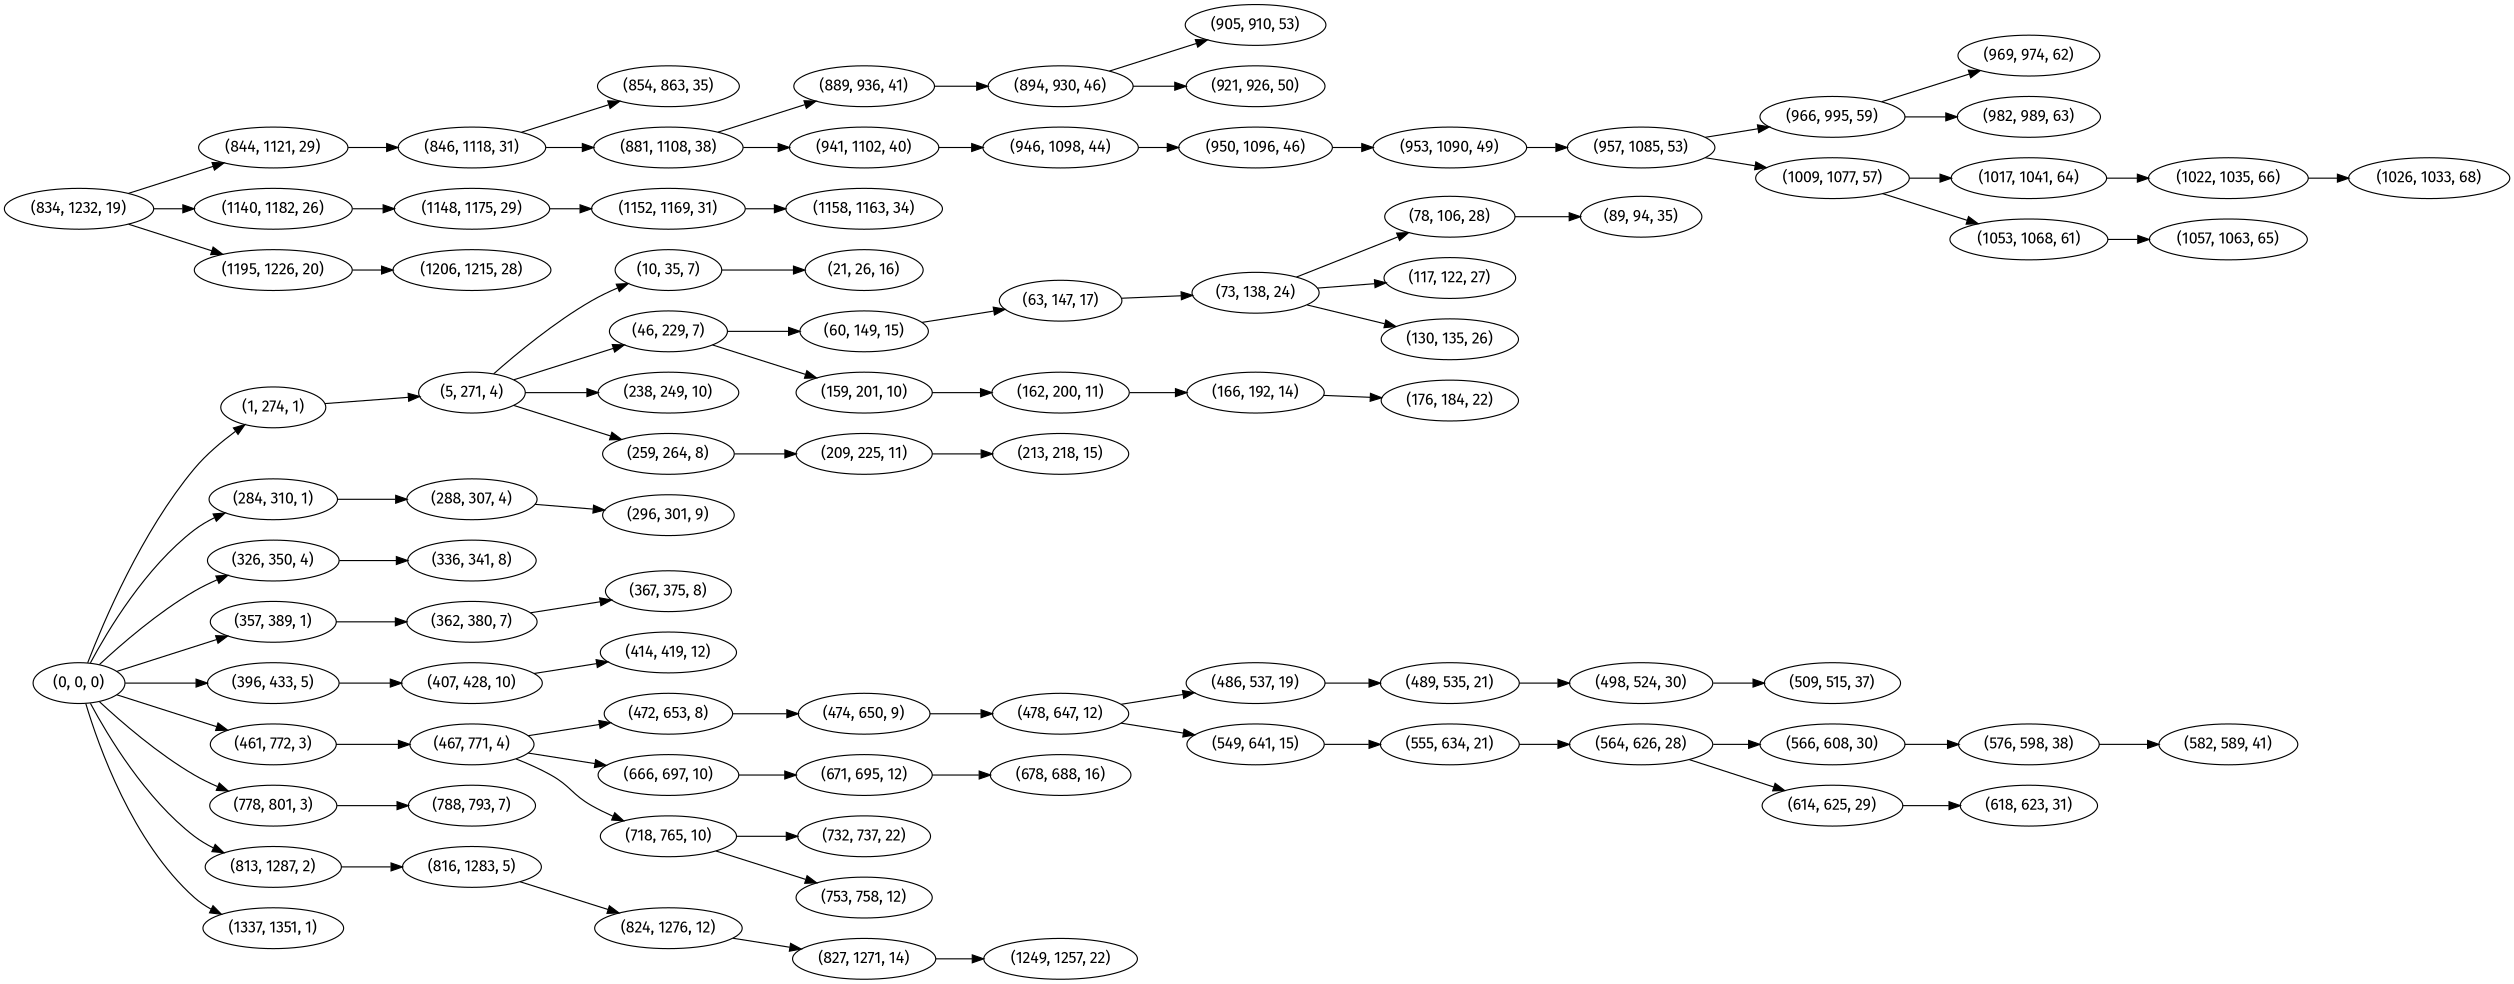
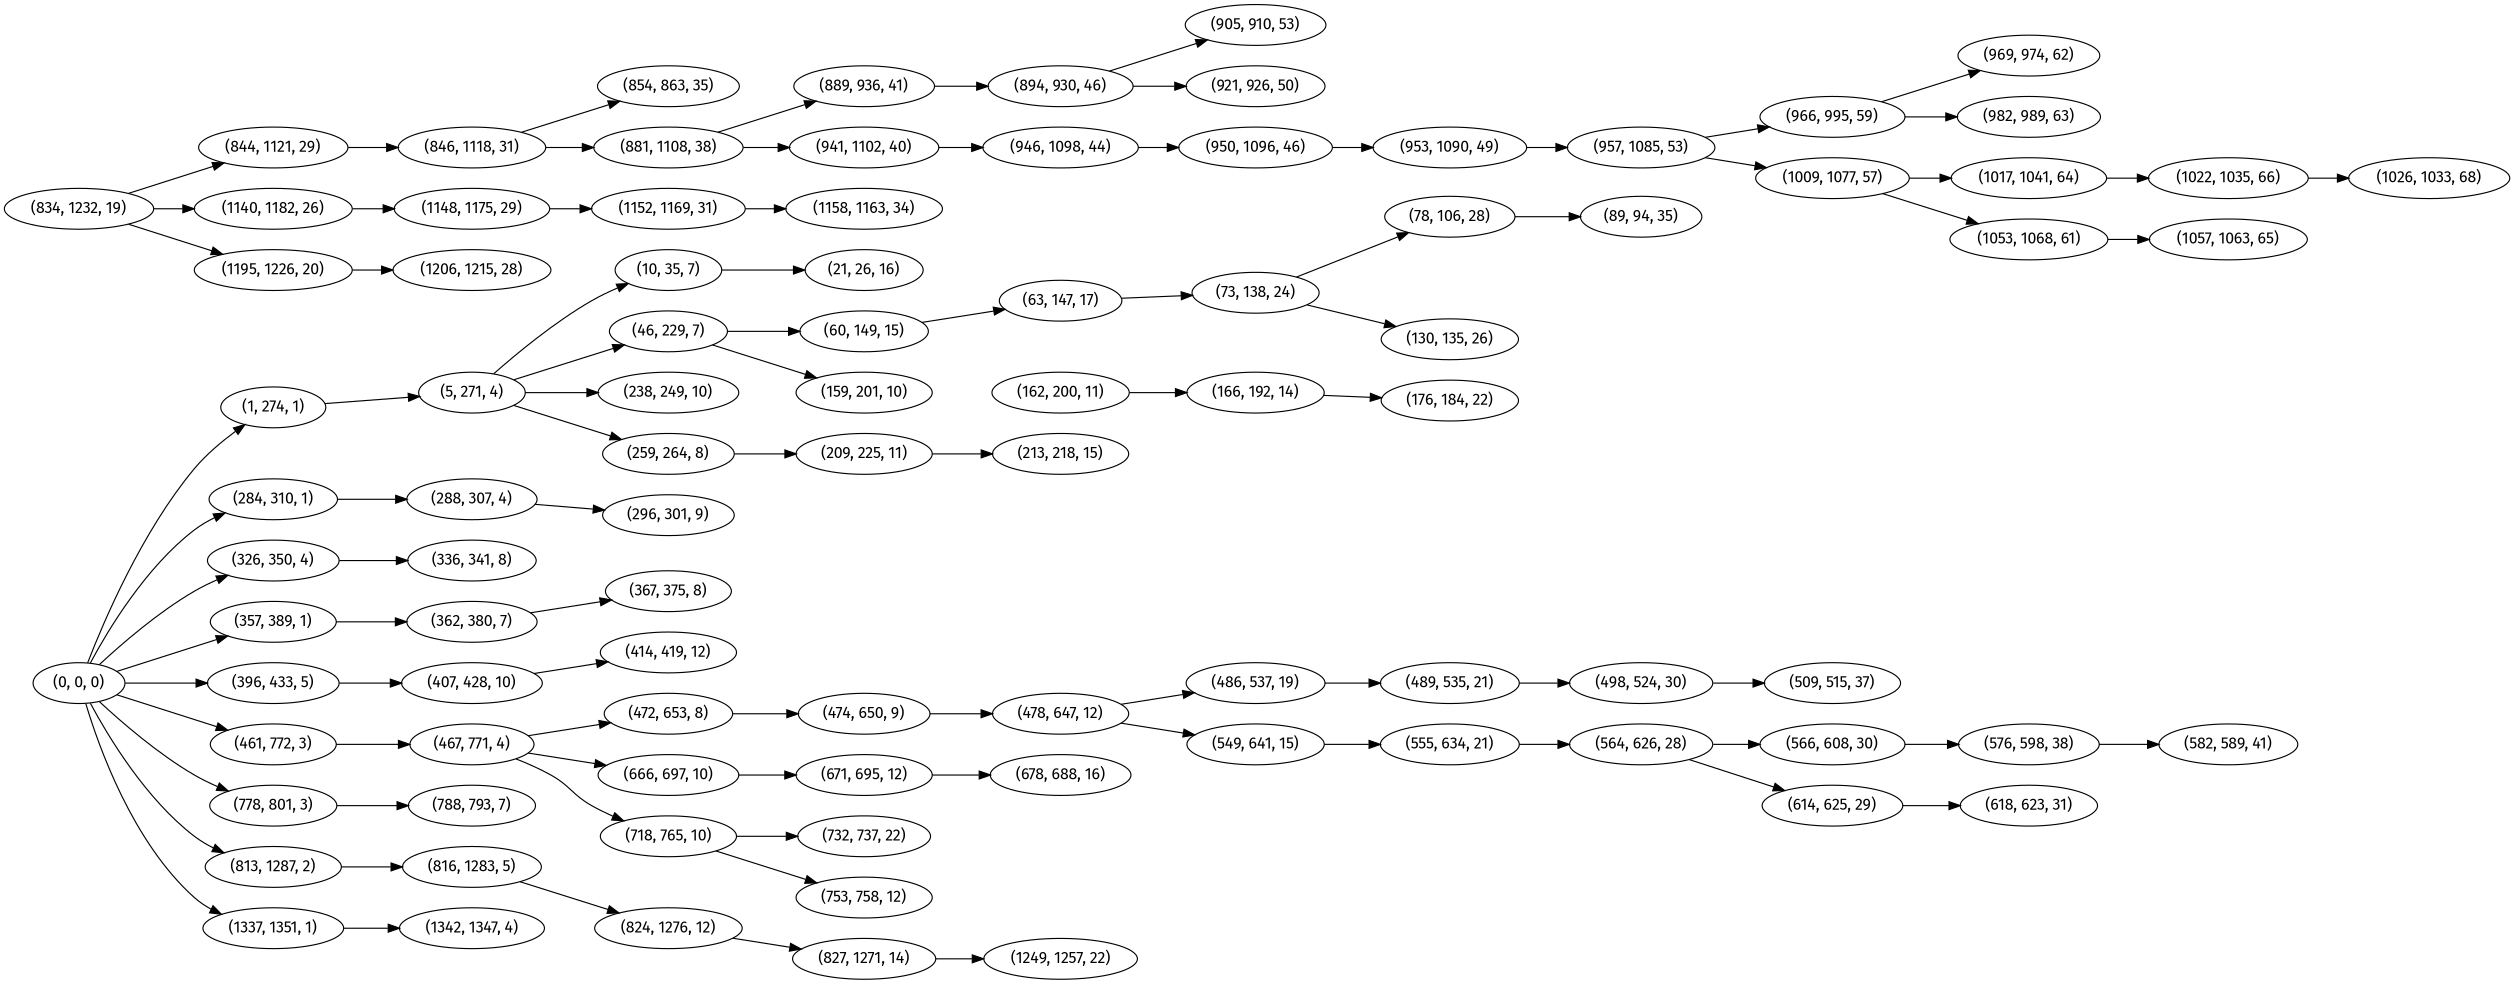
node "(117, 122, 27)": removed
edge "(159, 201, 10)" -> "(162, 200, 11)": removed
node "(1342, 1347, 4)": added
